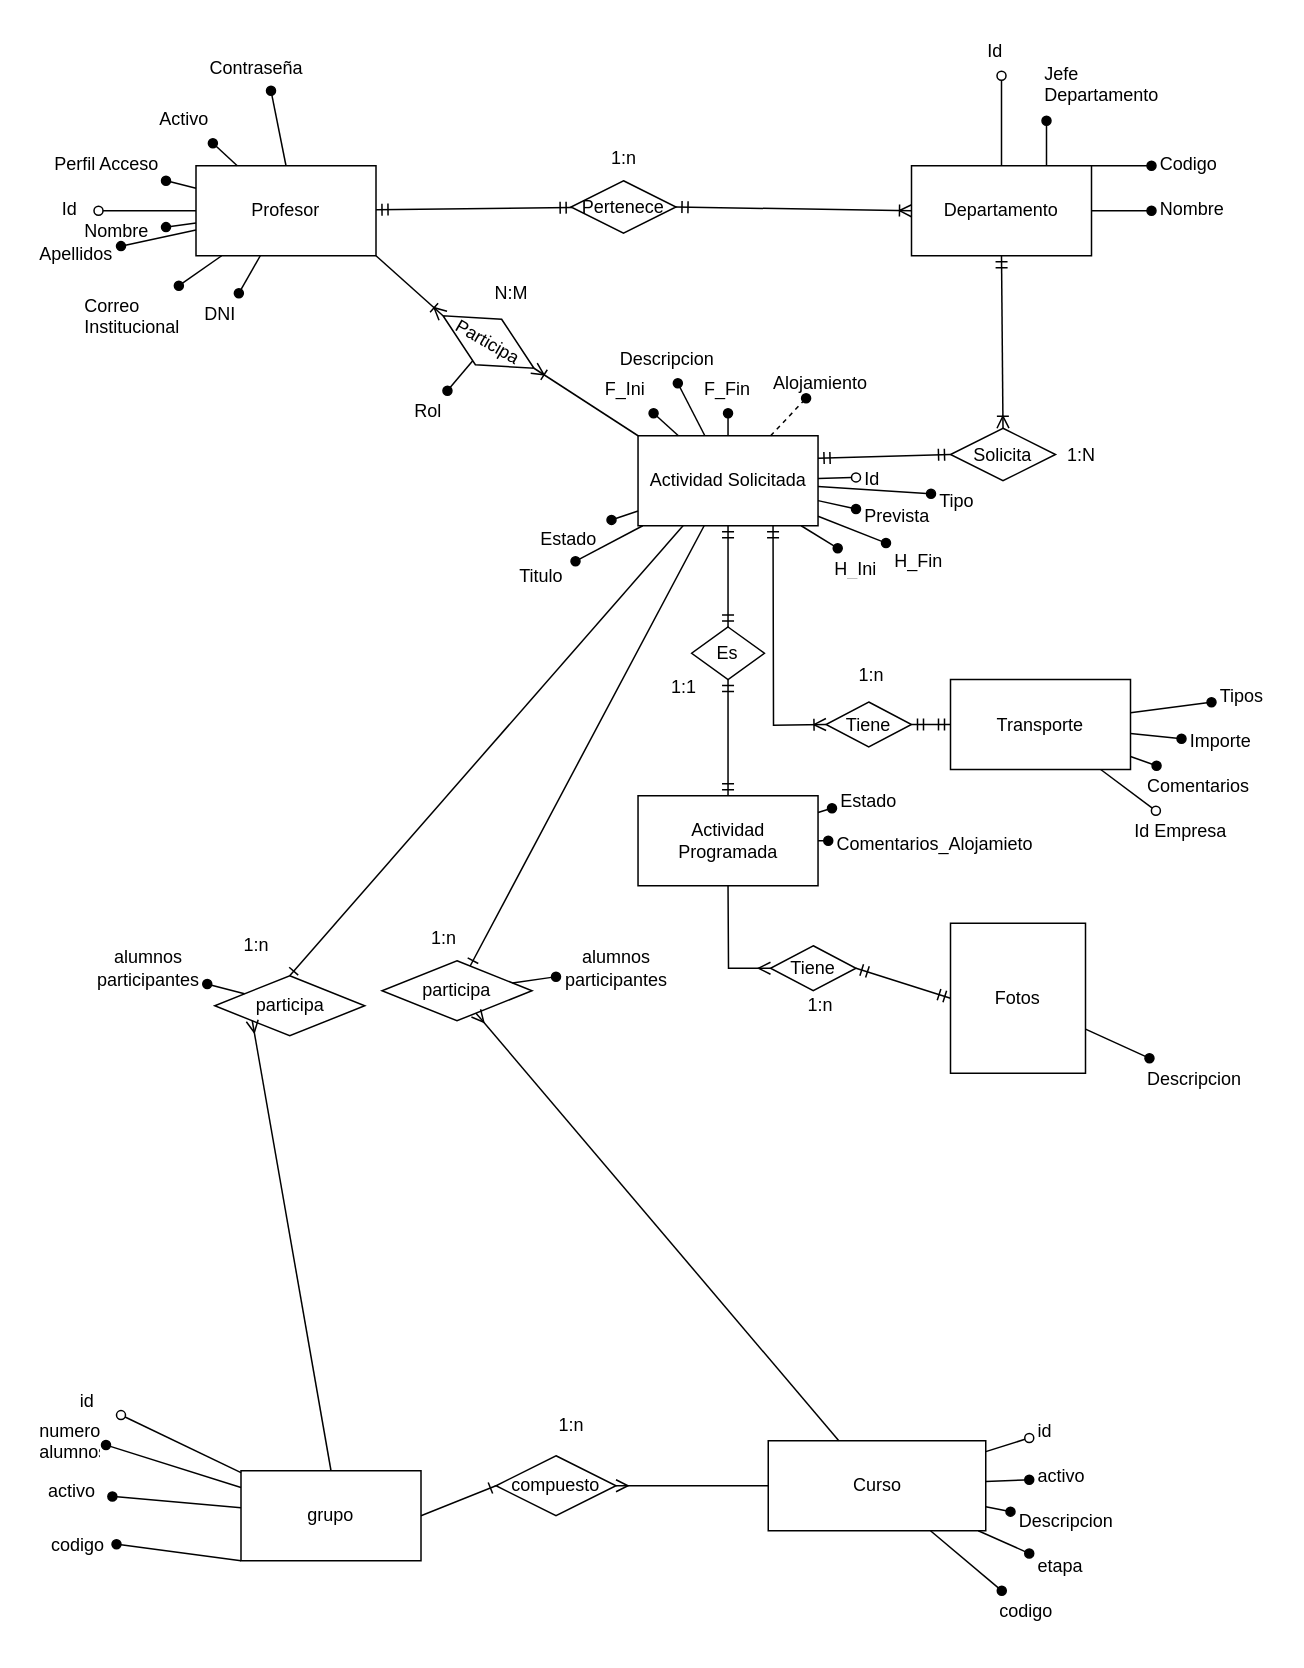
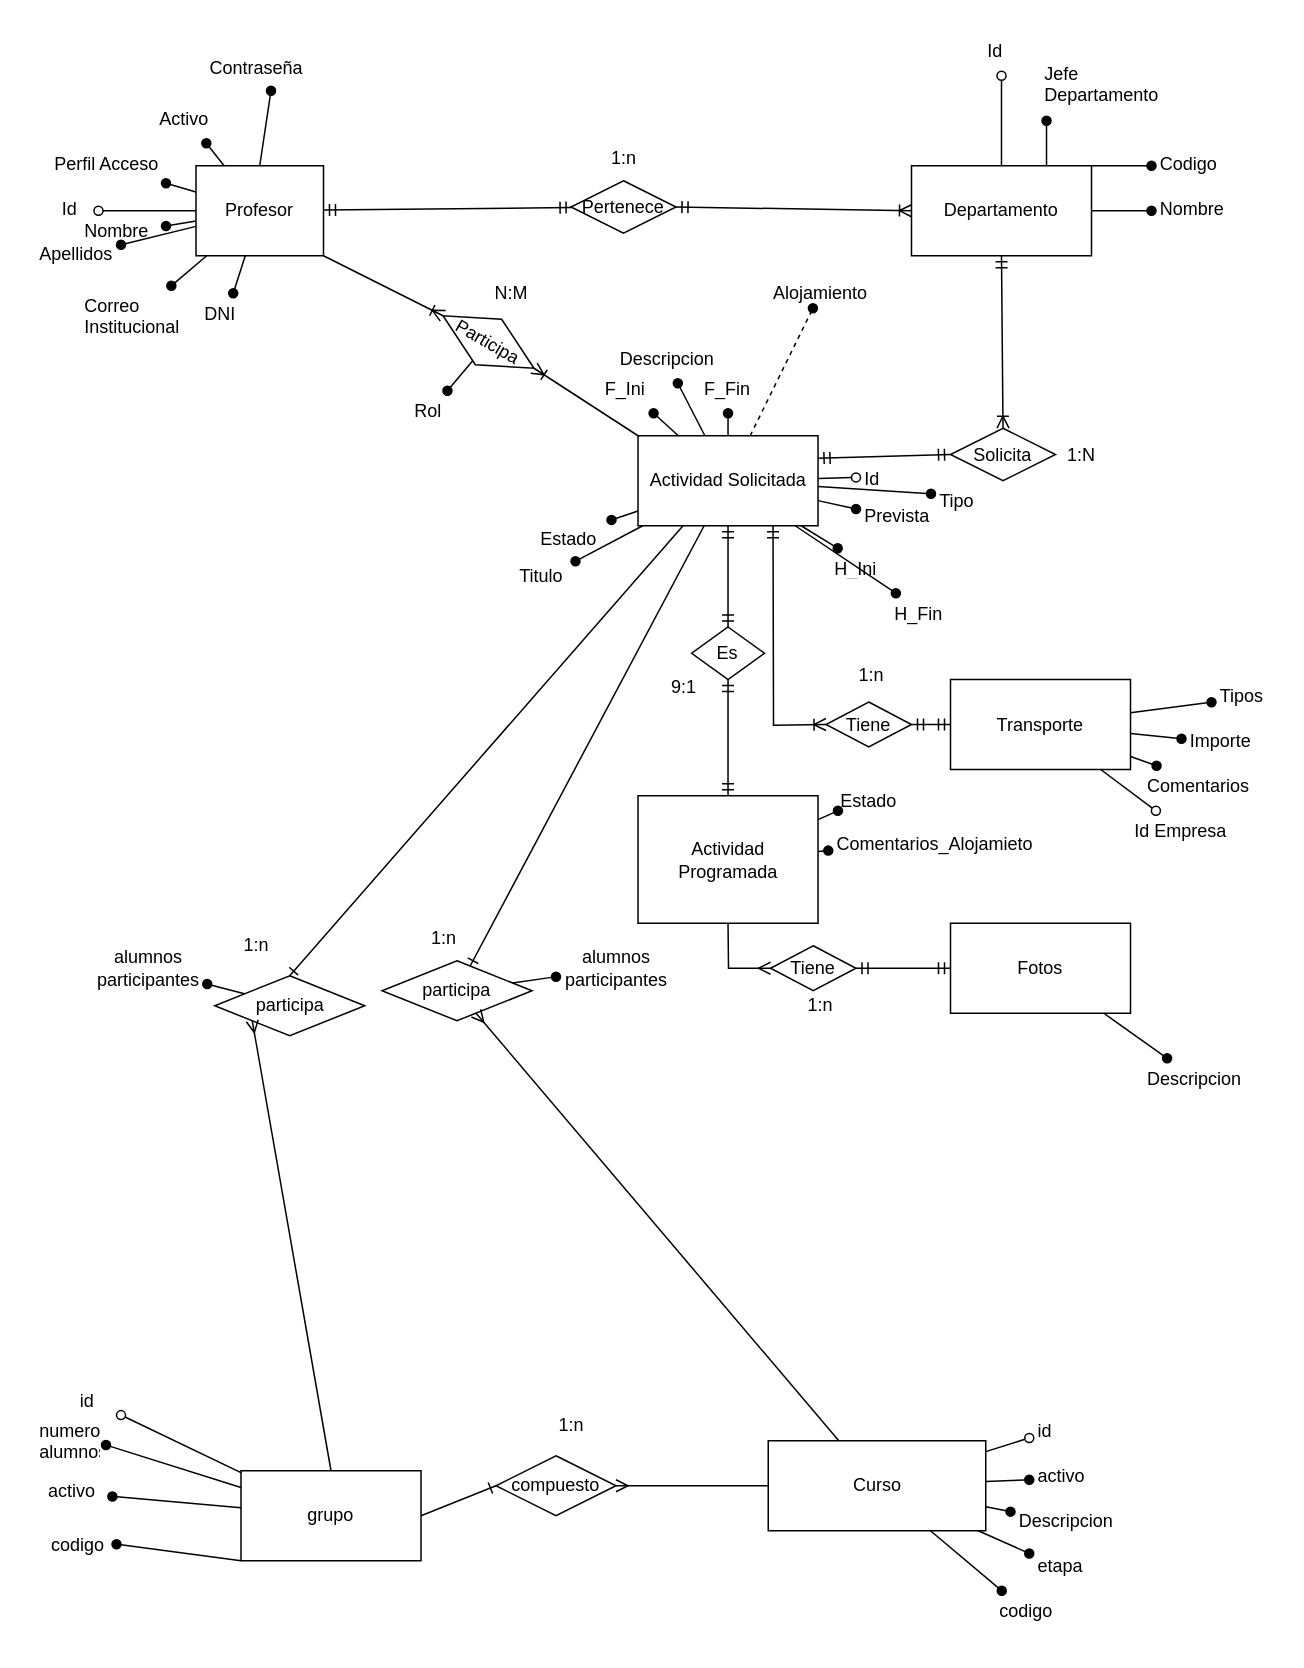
node "Profesor": size 180x90 -> 128x90
node "Alojamiento": moved (820, 383) -> (820, 293)
node "H_Fin": moved (918, 556) -> (918, 608)
node "1:1": label "1:1" -> "9:1"
node "Actividad Programada": size 180x90 -> 180x128
node "Fotos": size 135x150 -> 180x90
